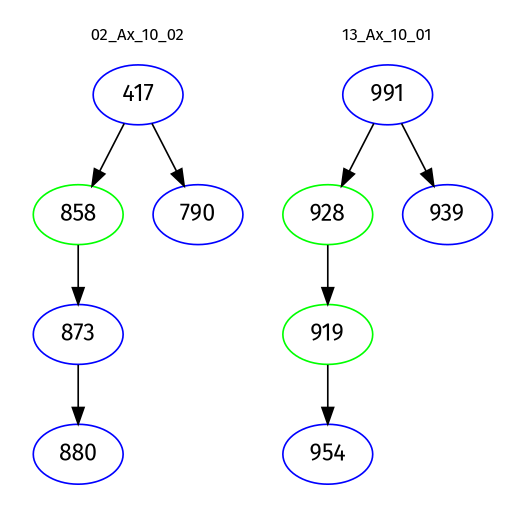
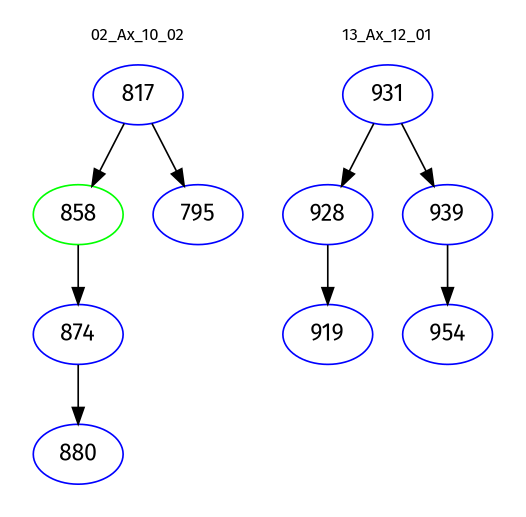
cluster "13_Ax_10_01": label "13_Ax_10_01" -> "13_Ax_12_01"
node "417": label "417" -> "817"
node "991": label "991" -> "931"
node "790": label "790" -> "795"
node "928": color green -> blue
node "873": label "873" -> "874"
node "919": color green -> blue
edge "919" -> "954": now "939" -> "954"
